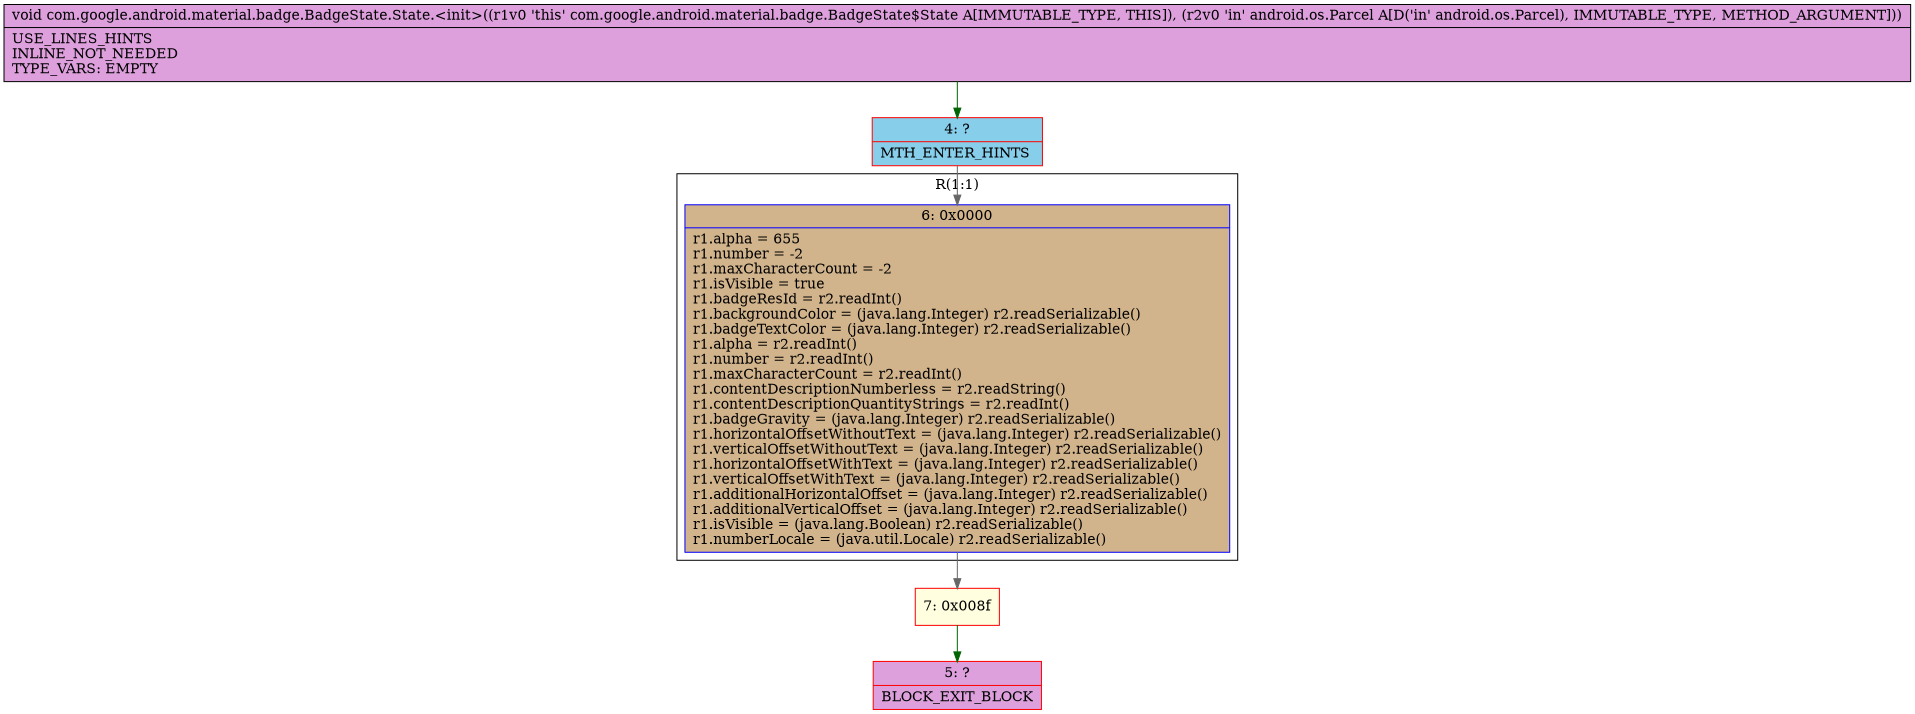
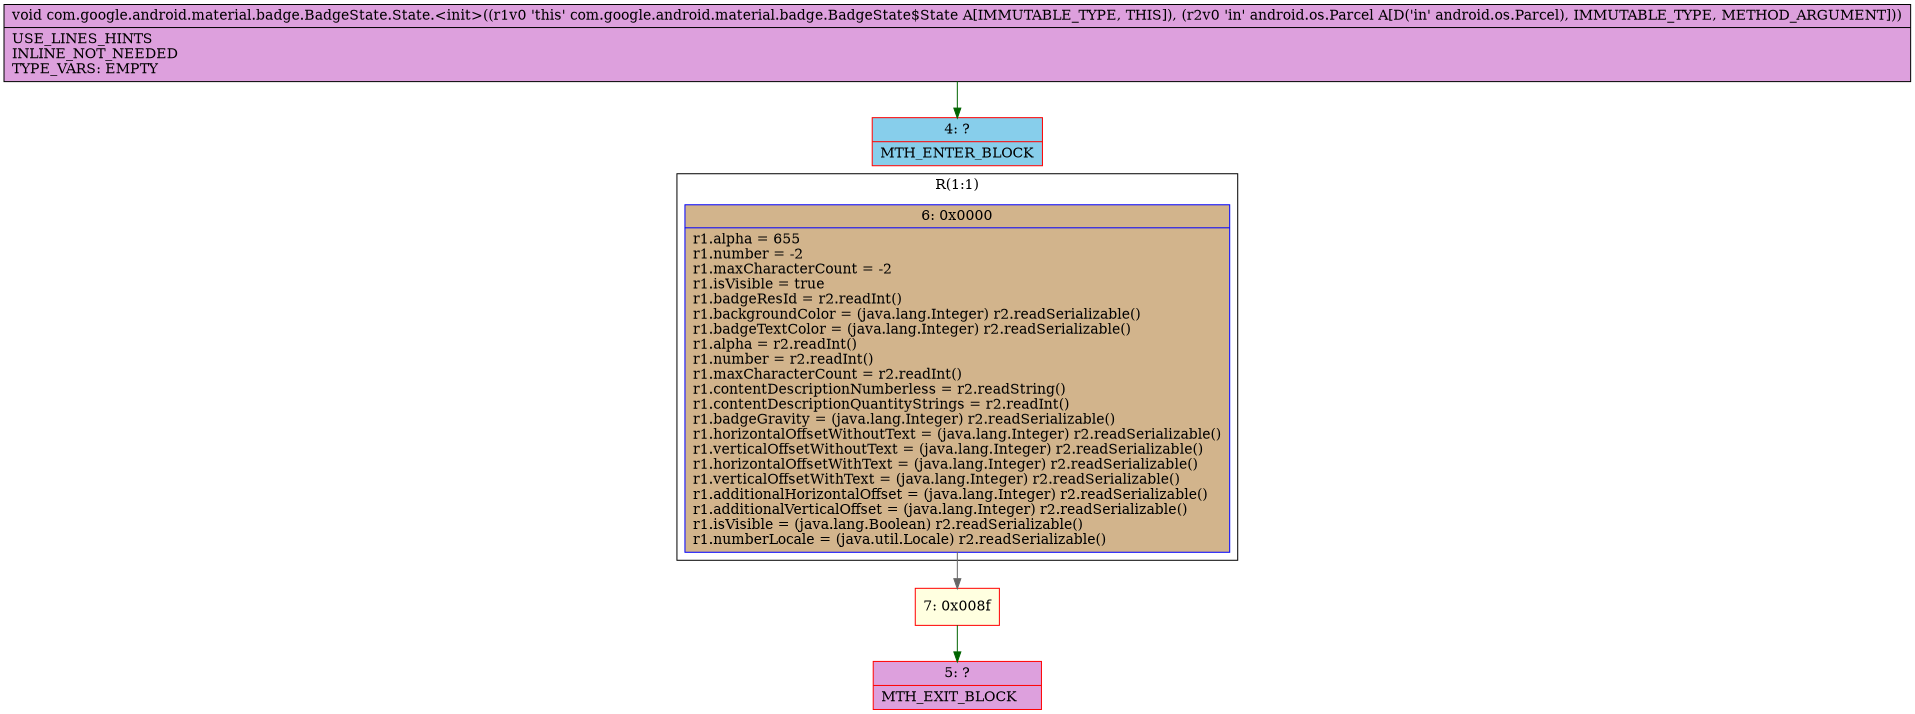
node "4: ?": text "MTH_ENTER_HINTS" -> "MTH_ENTER_BLOCK"
edge "4: ?" -> "6: 0x0000": removed
node "5: ?": text "BLOCK_EXIT_BLOCK" -> "MTH_EXIT_BLOCK"
